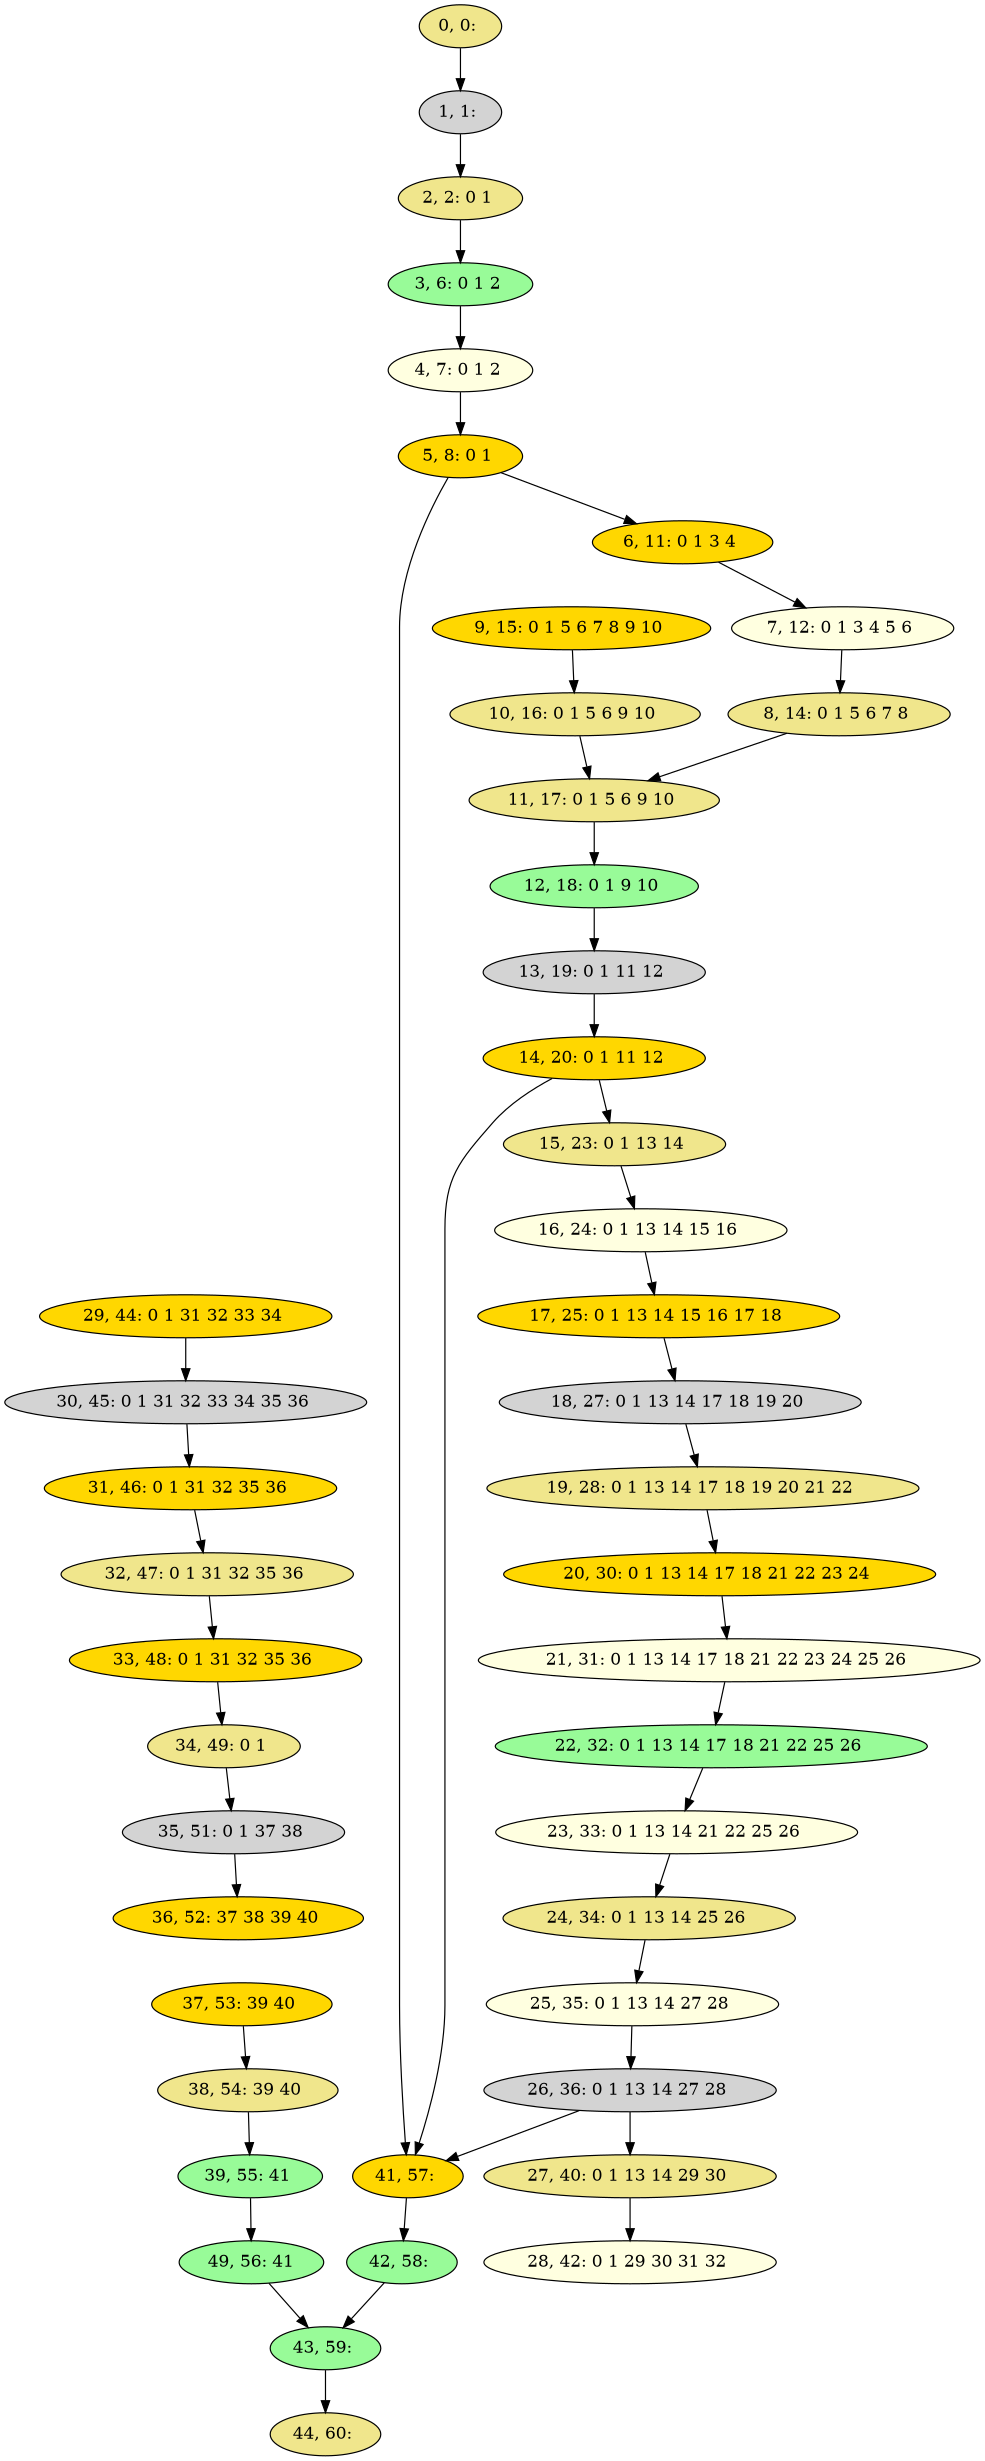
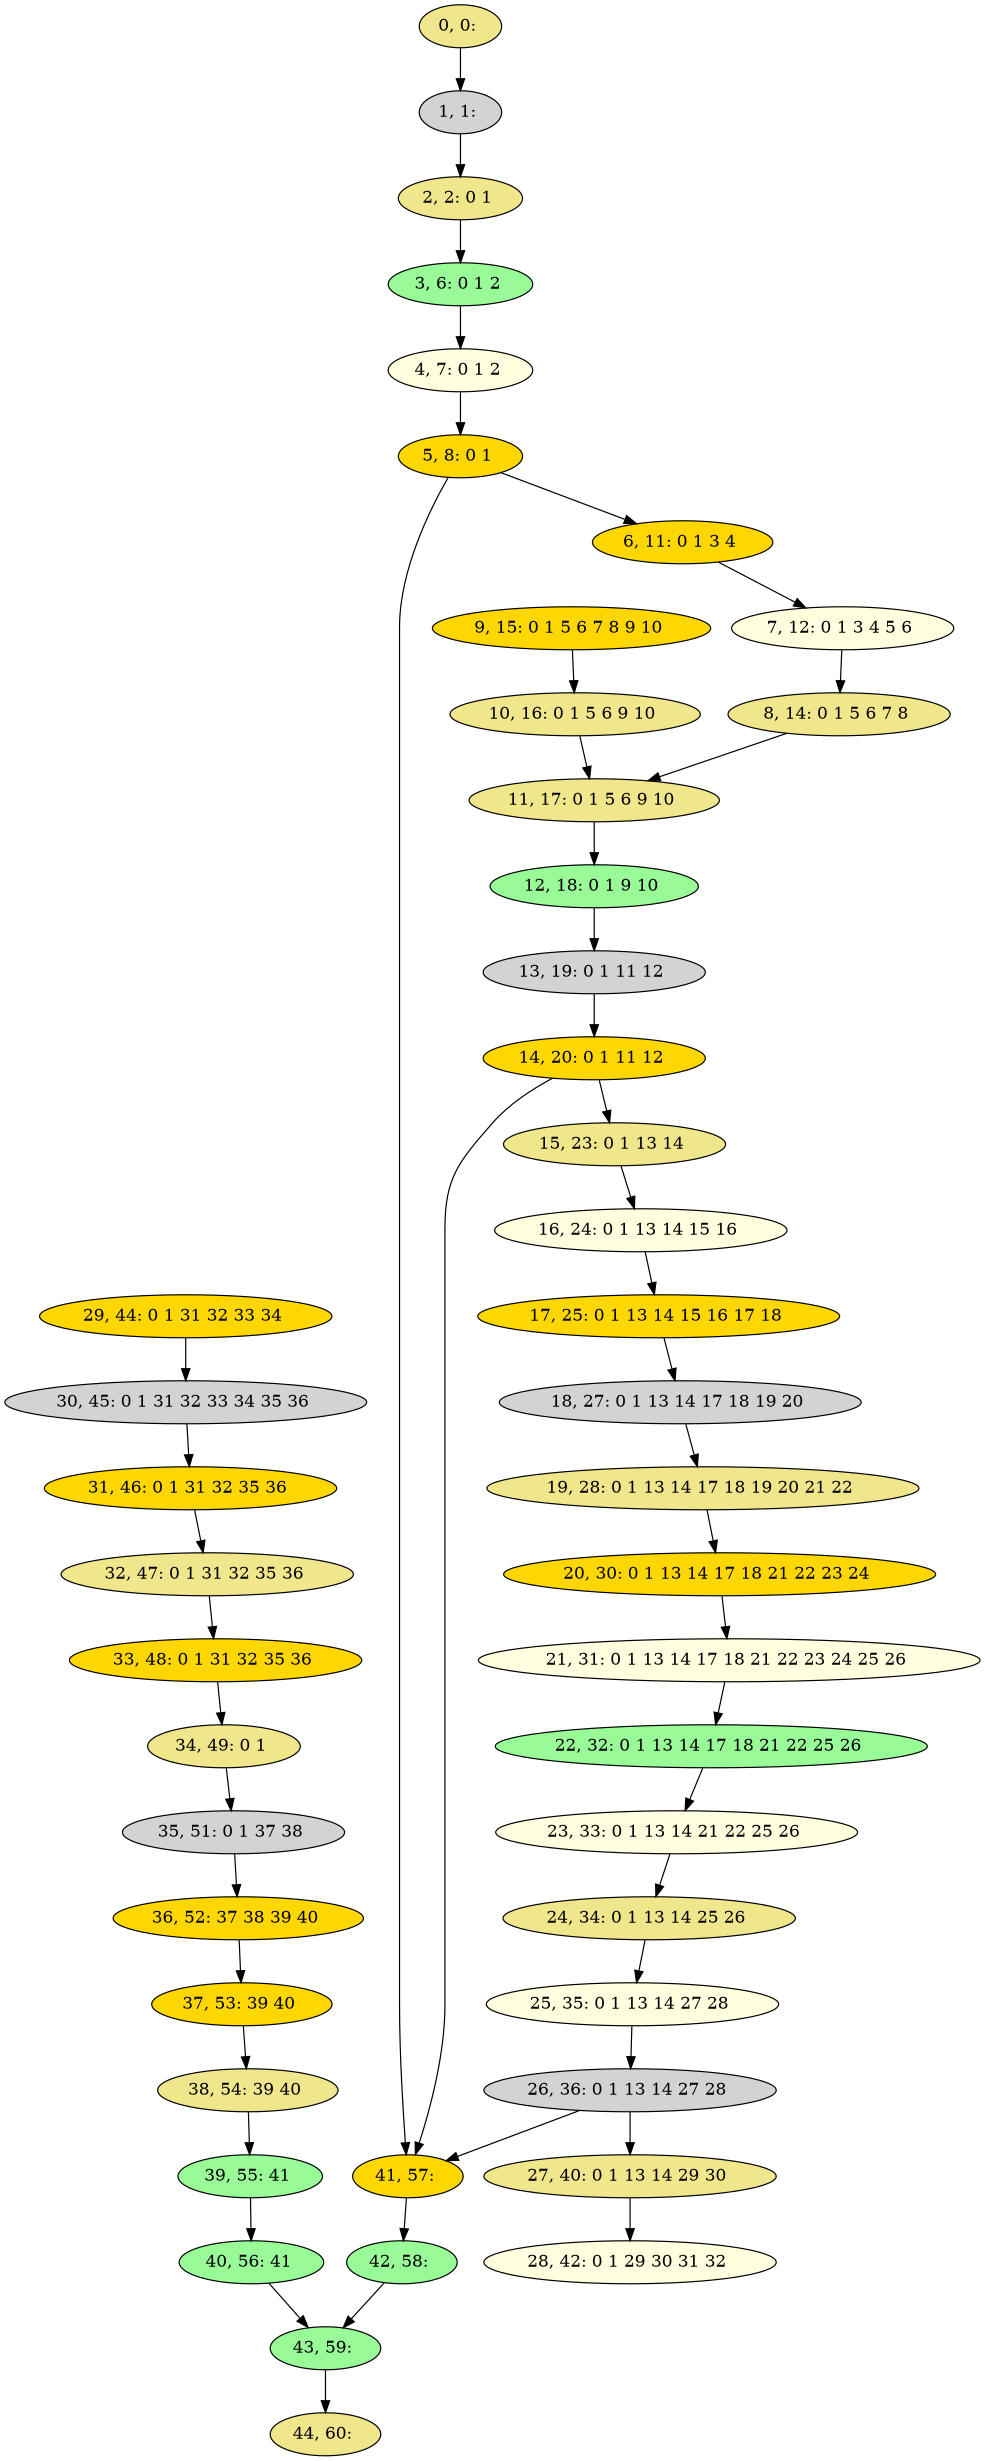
edge "36, 52: 37 38 39 40" -> "37, 53: 39 40": added
node "49, 56: 41": label "49, 56: 41" -> "40, 56: 41"
